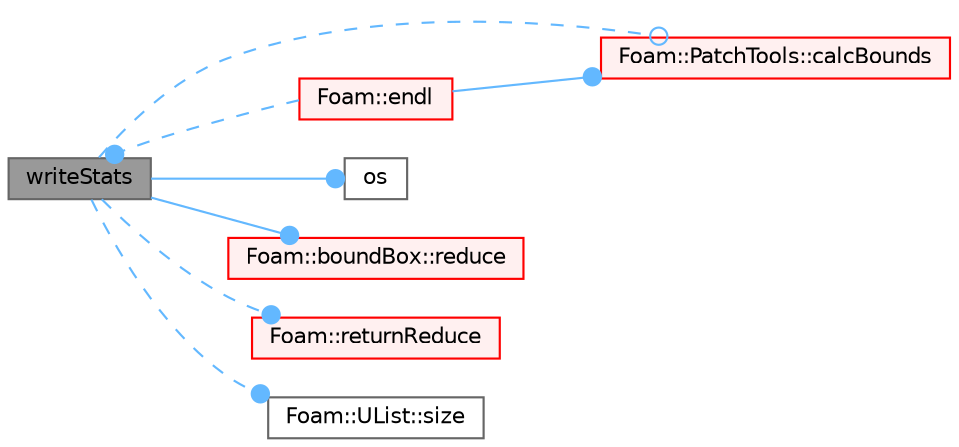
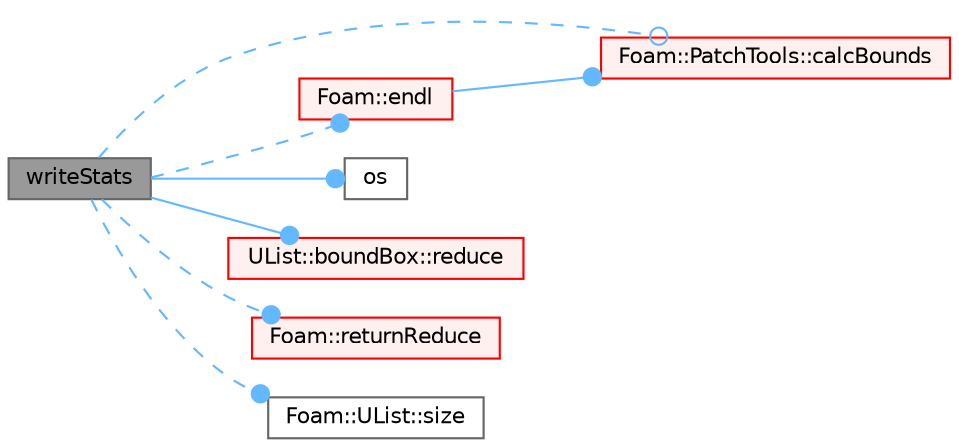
edge "Foam::endl" -> "writeStats": reversed
node "Foam::boundBox::reduce": label "Foam::boundBox::reduce" -> "UList::boundBox::reduce"
